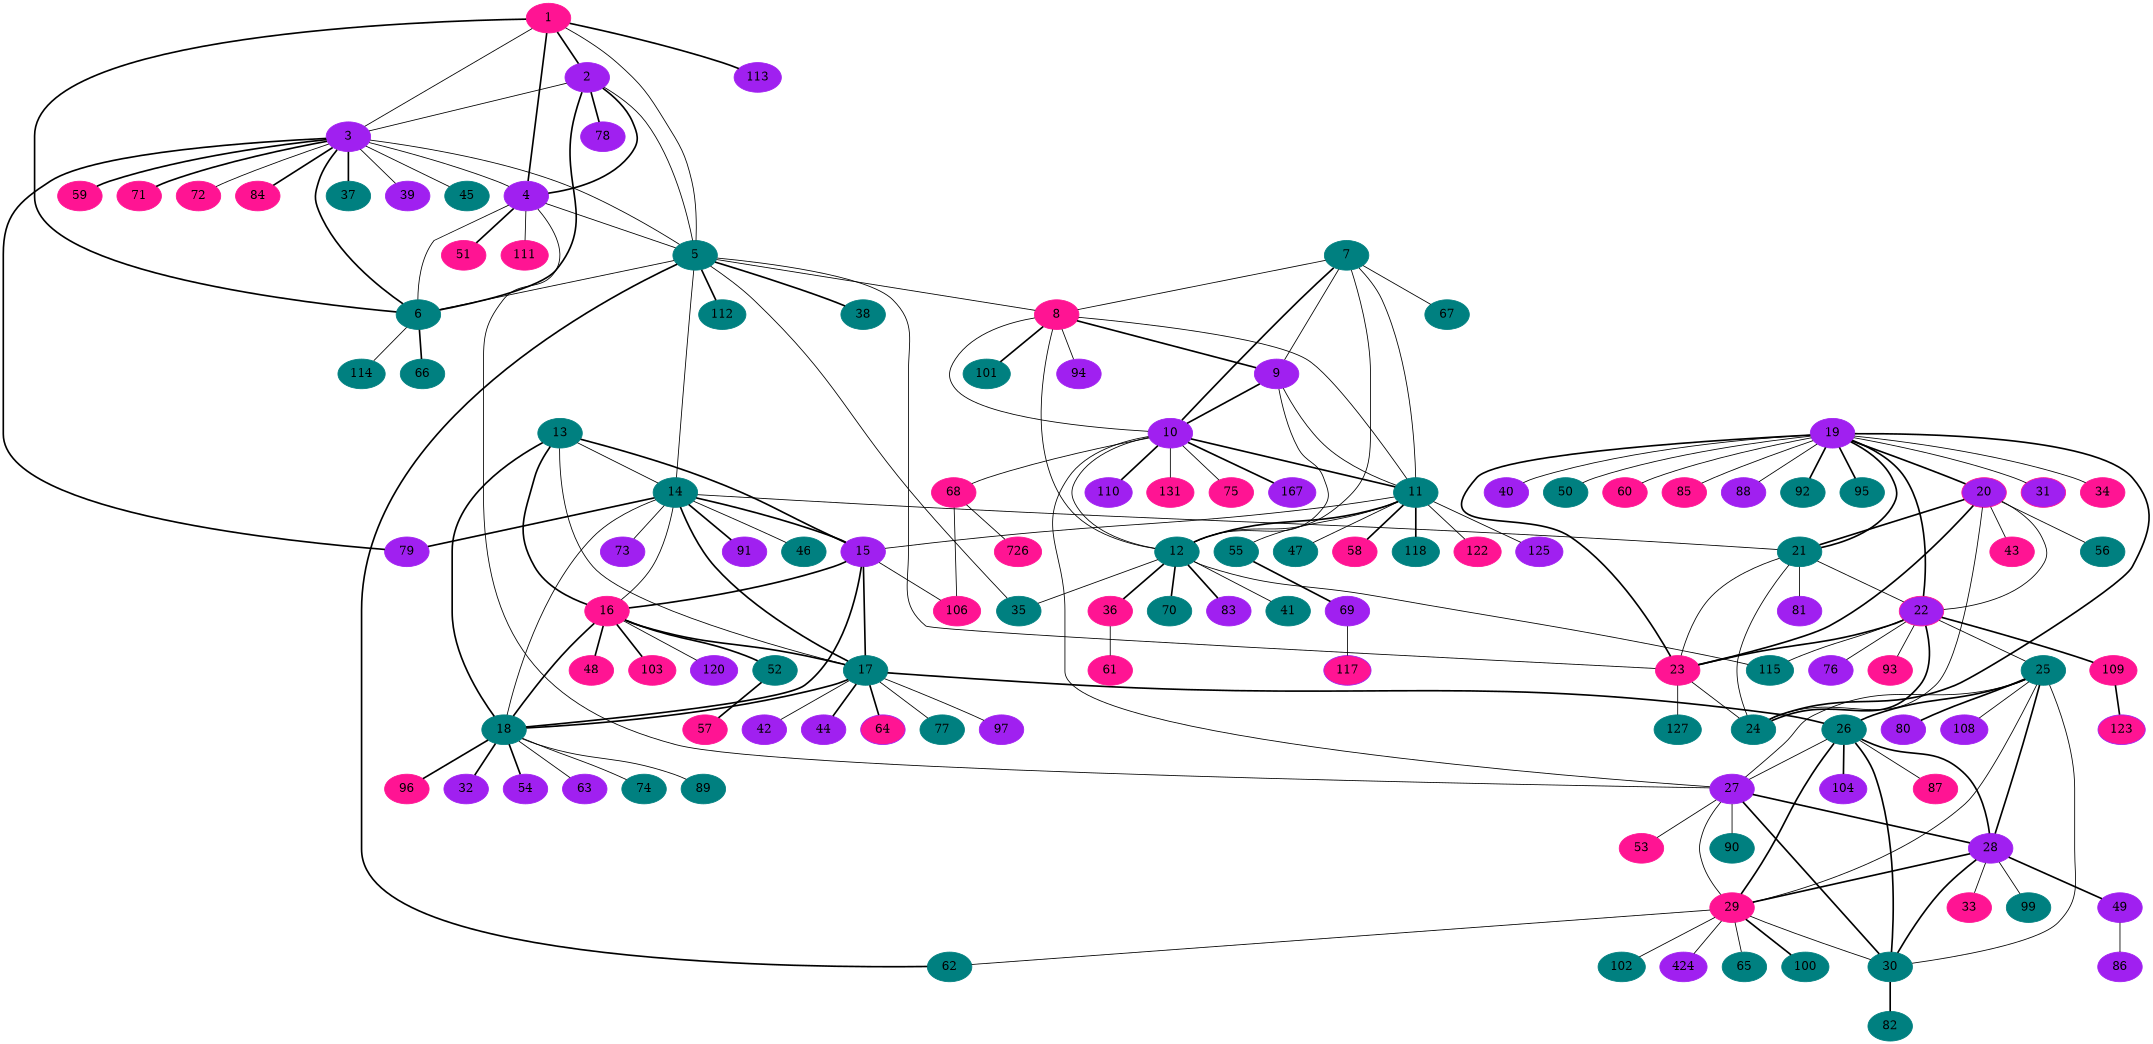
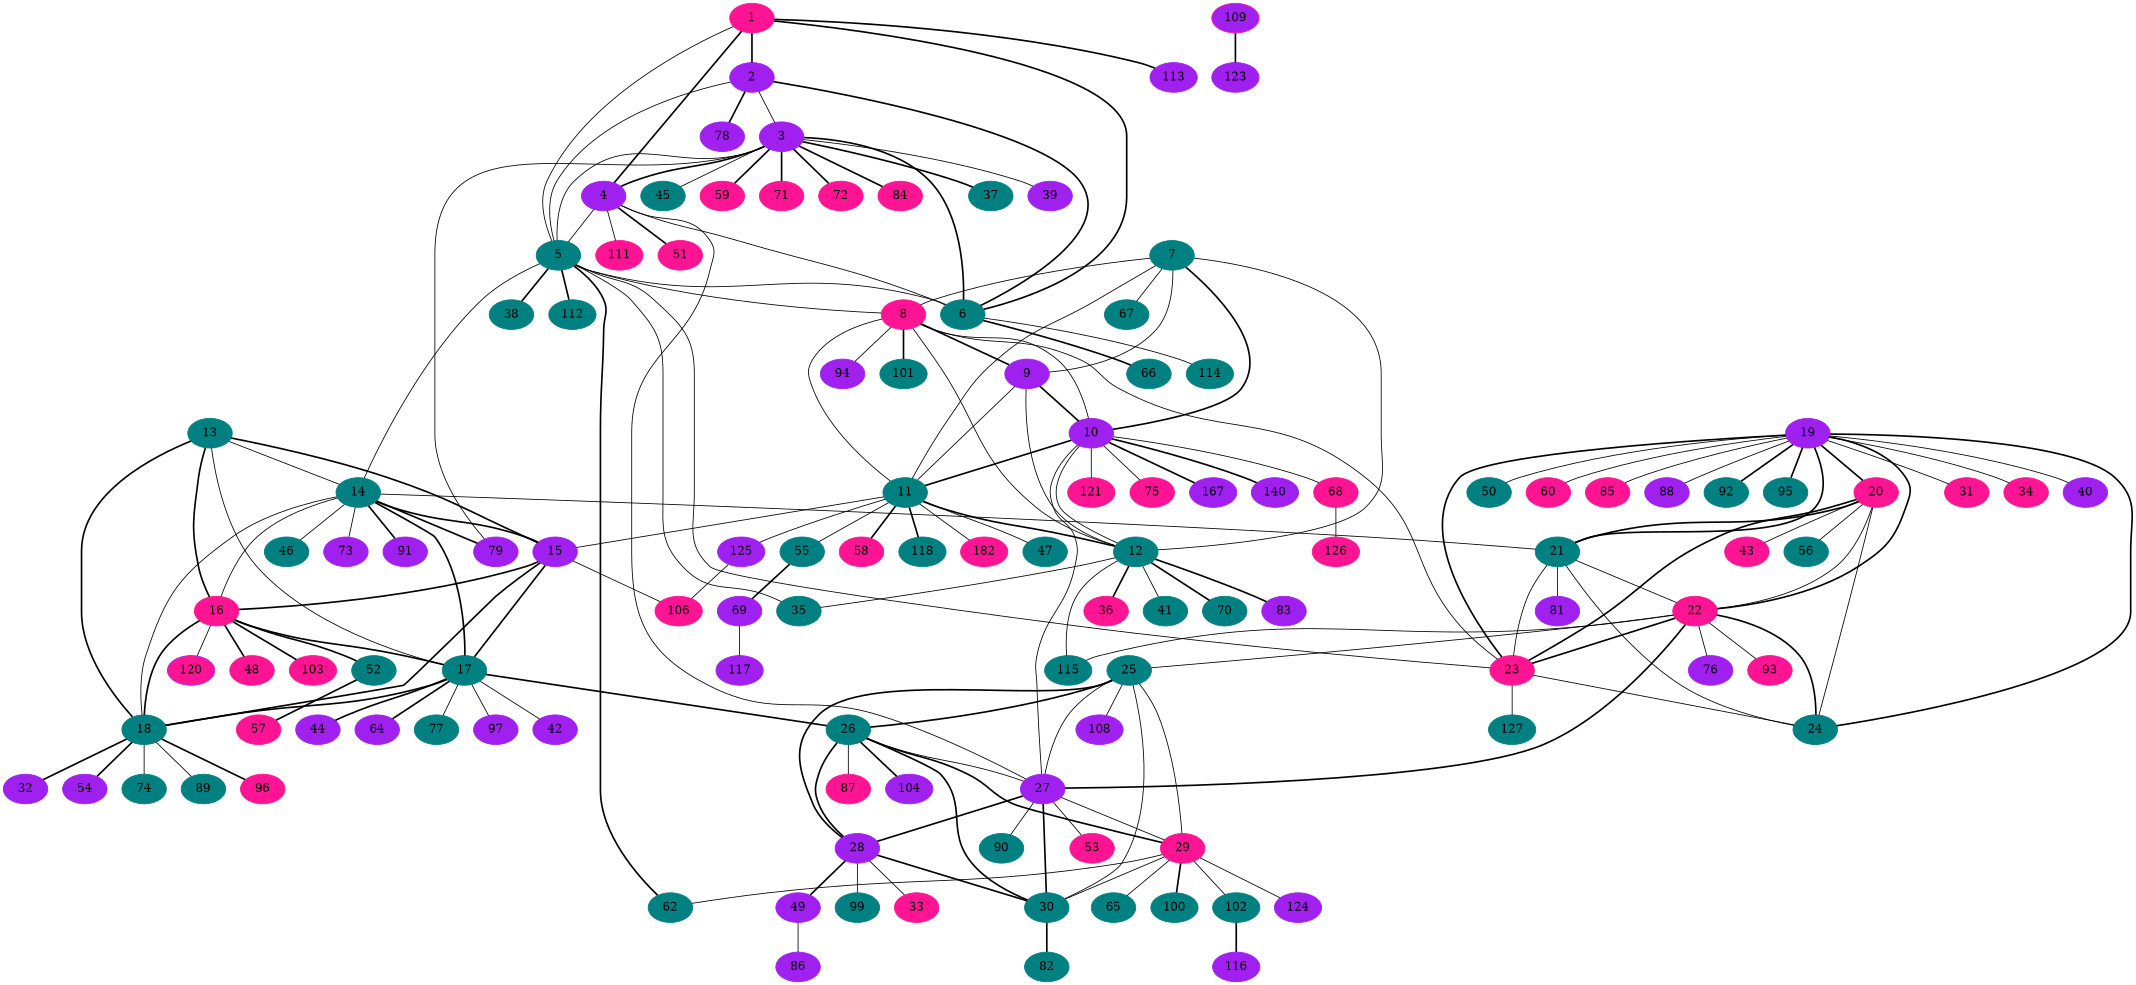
edge "1" -- "3": removed
edge "2" -- "4": removed
edge "3" -- "4": style solid -> bold
edge "3" -- "72": style solid -> bold
edge "3" -- "79": style bold -> solid
edge "8" -- "23": added
node "110": label "110" -> "140"
node "131": label "131" -> "121"
node "20": fillcolor purple -> deeppink
node "31": fillcolor purple -> deeppink
edge "68" -- "106": now "125" -- "106"
node "726": label "726" -> "126"
node "122": label "122" -> "182"
node "22": fillcolor purple -> deeppink
edge "22" -- "109": now "22" -- "27"
node "120": fillcolor purple -> deeppink
node "61": removed
node "117": fillcolor deeppink -> purple
node "109": fillcolor deeppink -> purple
node "64": fillcolor deeppink -> purple
node "80": removed
node "123": fillcolor deeppink -> purple
node "63": removed
edge "28" -- "29": removed
node "116": added
node "424": label "424" -> "124"
